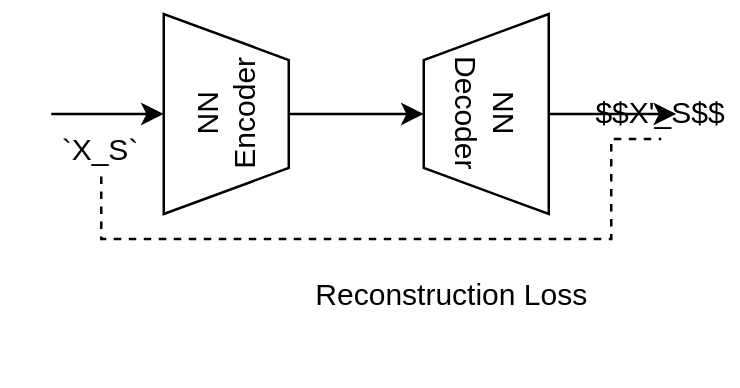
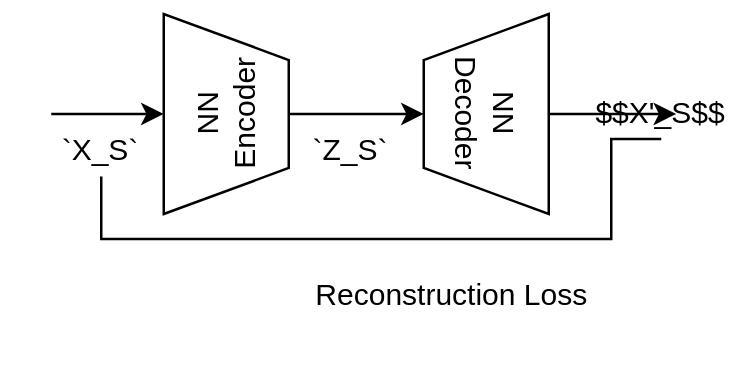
node "`Z_S`": added
edge "$$X'_S$$" -- "`X_S`": style dashed -> solid
